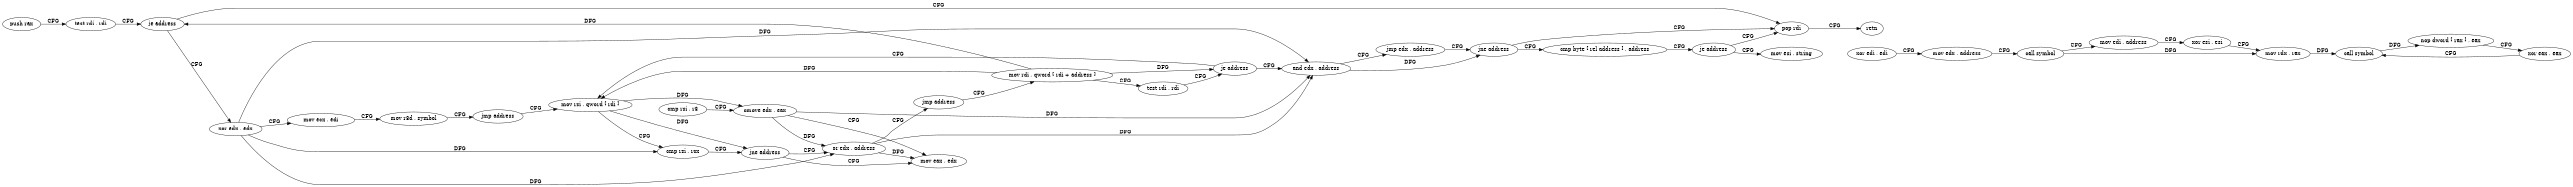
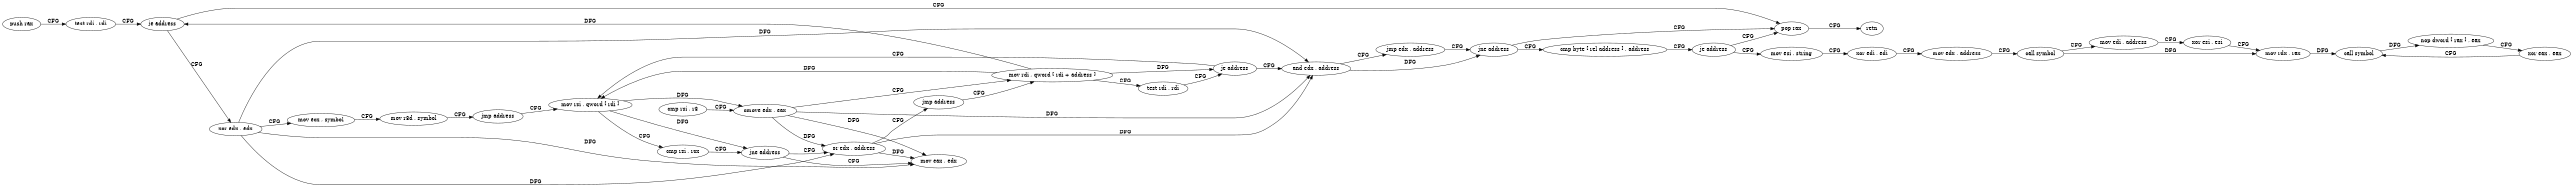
node "pop rdi": label "pop rdi" -> "pop rax"
edge "mov esi , string" -> "xor edi , edi": added, label "CFG"
edge "cmove edx , eax" -> "mov rdi , qword [ rdi + address ]": added, label "CFG"
node "mov ecx , edi": label "mov ecx , edi" -> "mov ecx , symbol"
edge "cmove edx , eax" -> "mov eax , edx": label "CFG" -> "DFG"
edge "xor edx , edx" -> "cmp rsi , rcx": now "xor edx , edx" -> "mov eax , edx"
